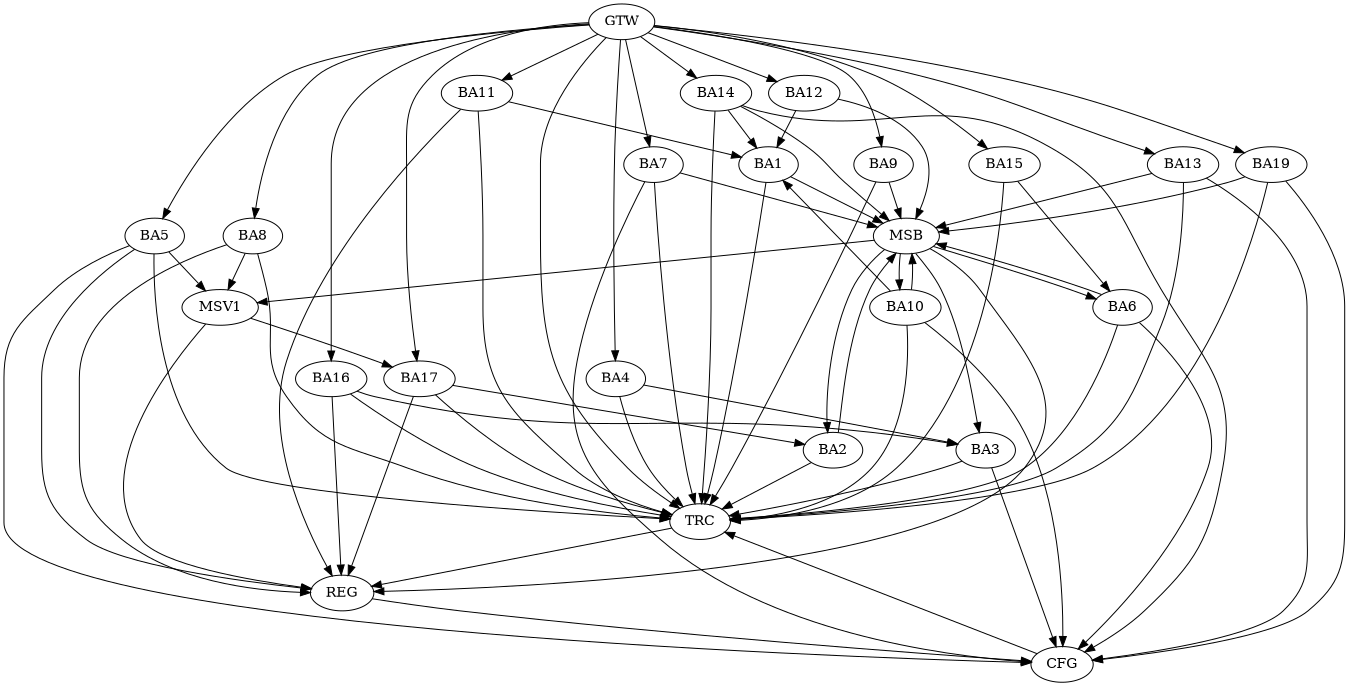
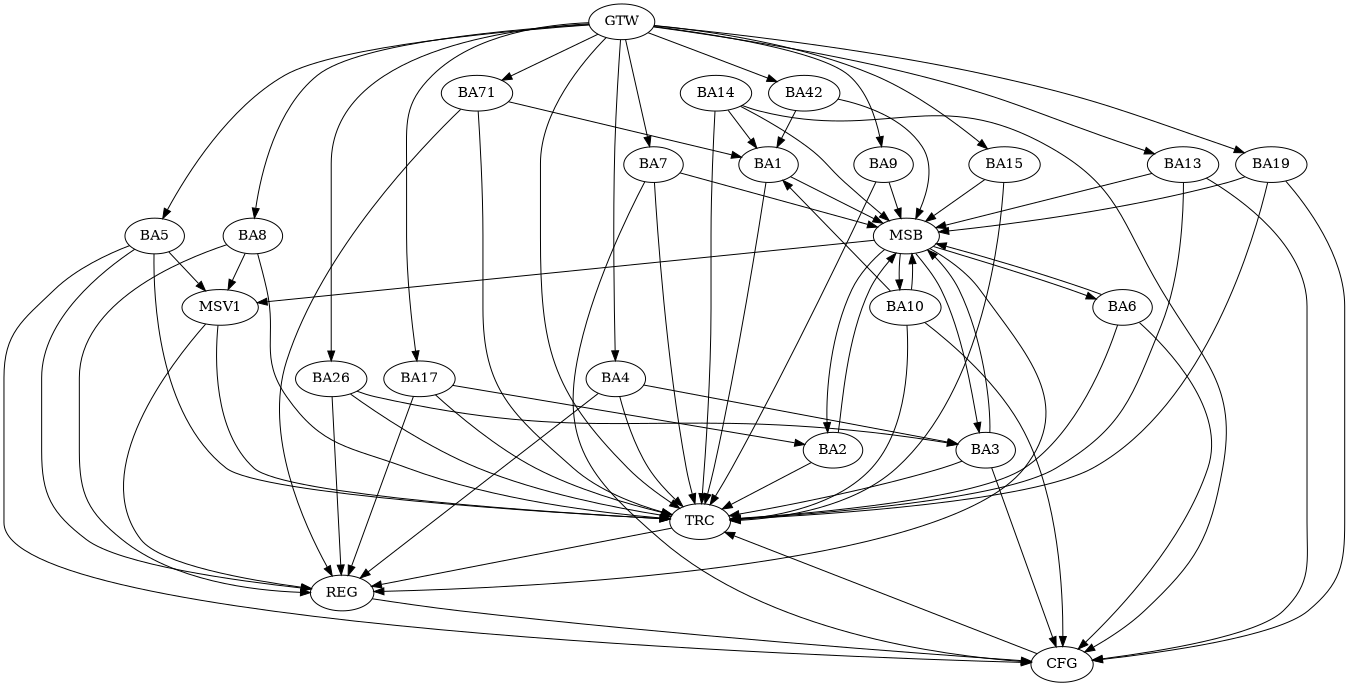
edge "GTW" -> "BA14": removed
node "BA11": label "BA11" -> "BA71"
node "BA12": label "BA12" -> "BA42"
edge "BA15" -> "BA6": now "BA15" -> "MSB"
edge "MSV1" -> "BA17": now "MSV1" -> "TRC"
edge "BA3" -> "MSB": added
node "BA16": label "BA16" -> "BA26"
edge "BA4" -> "REG": added
